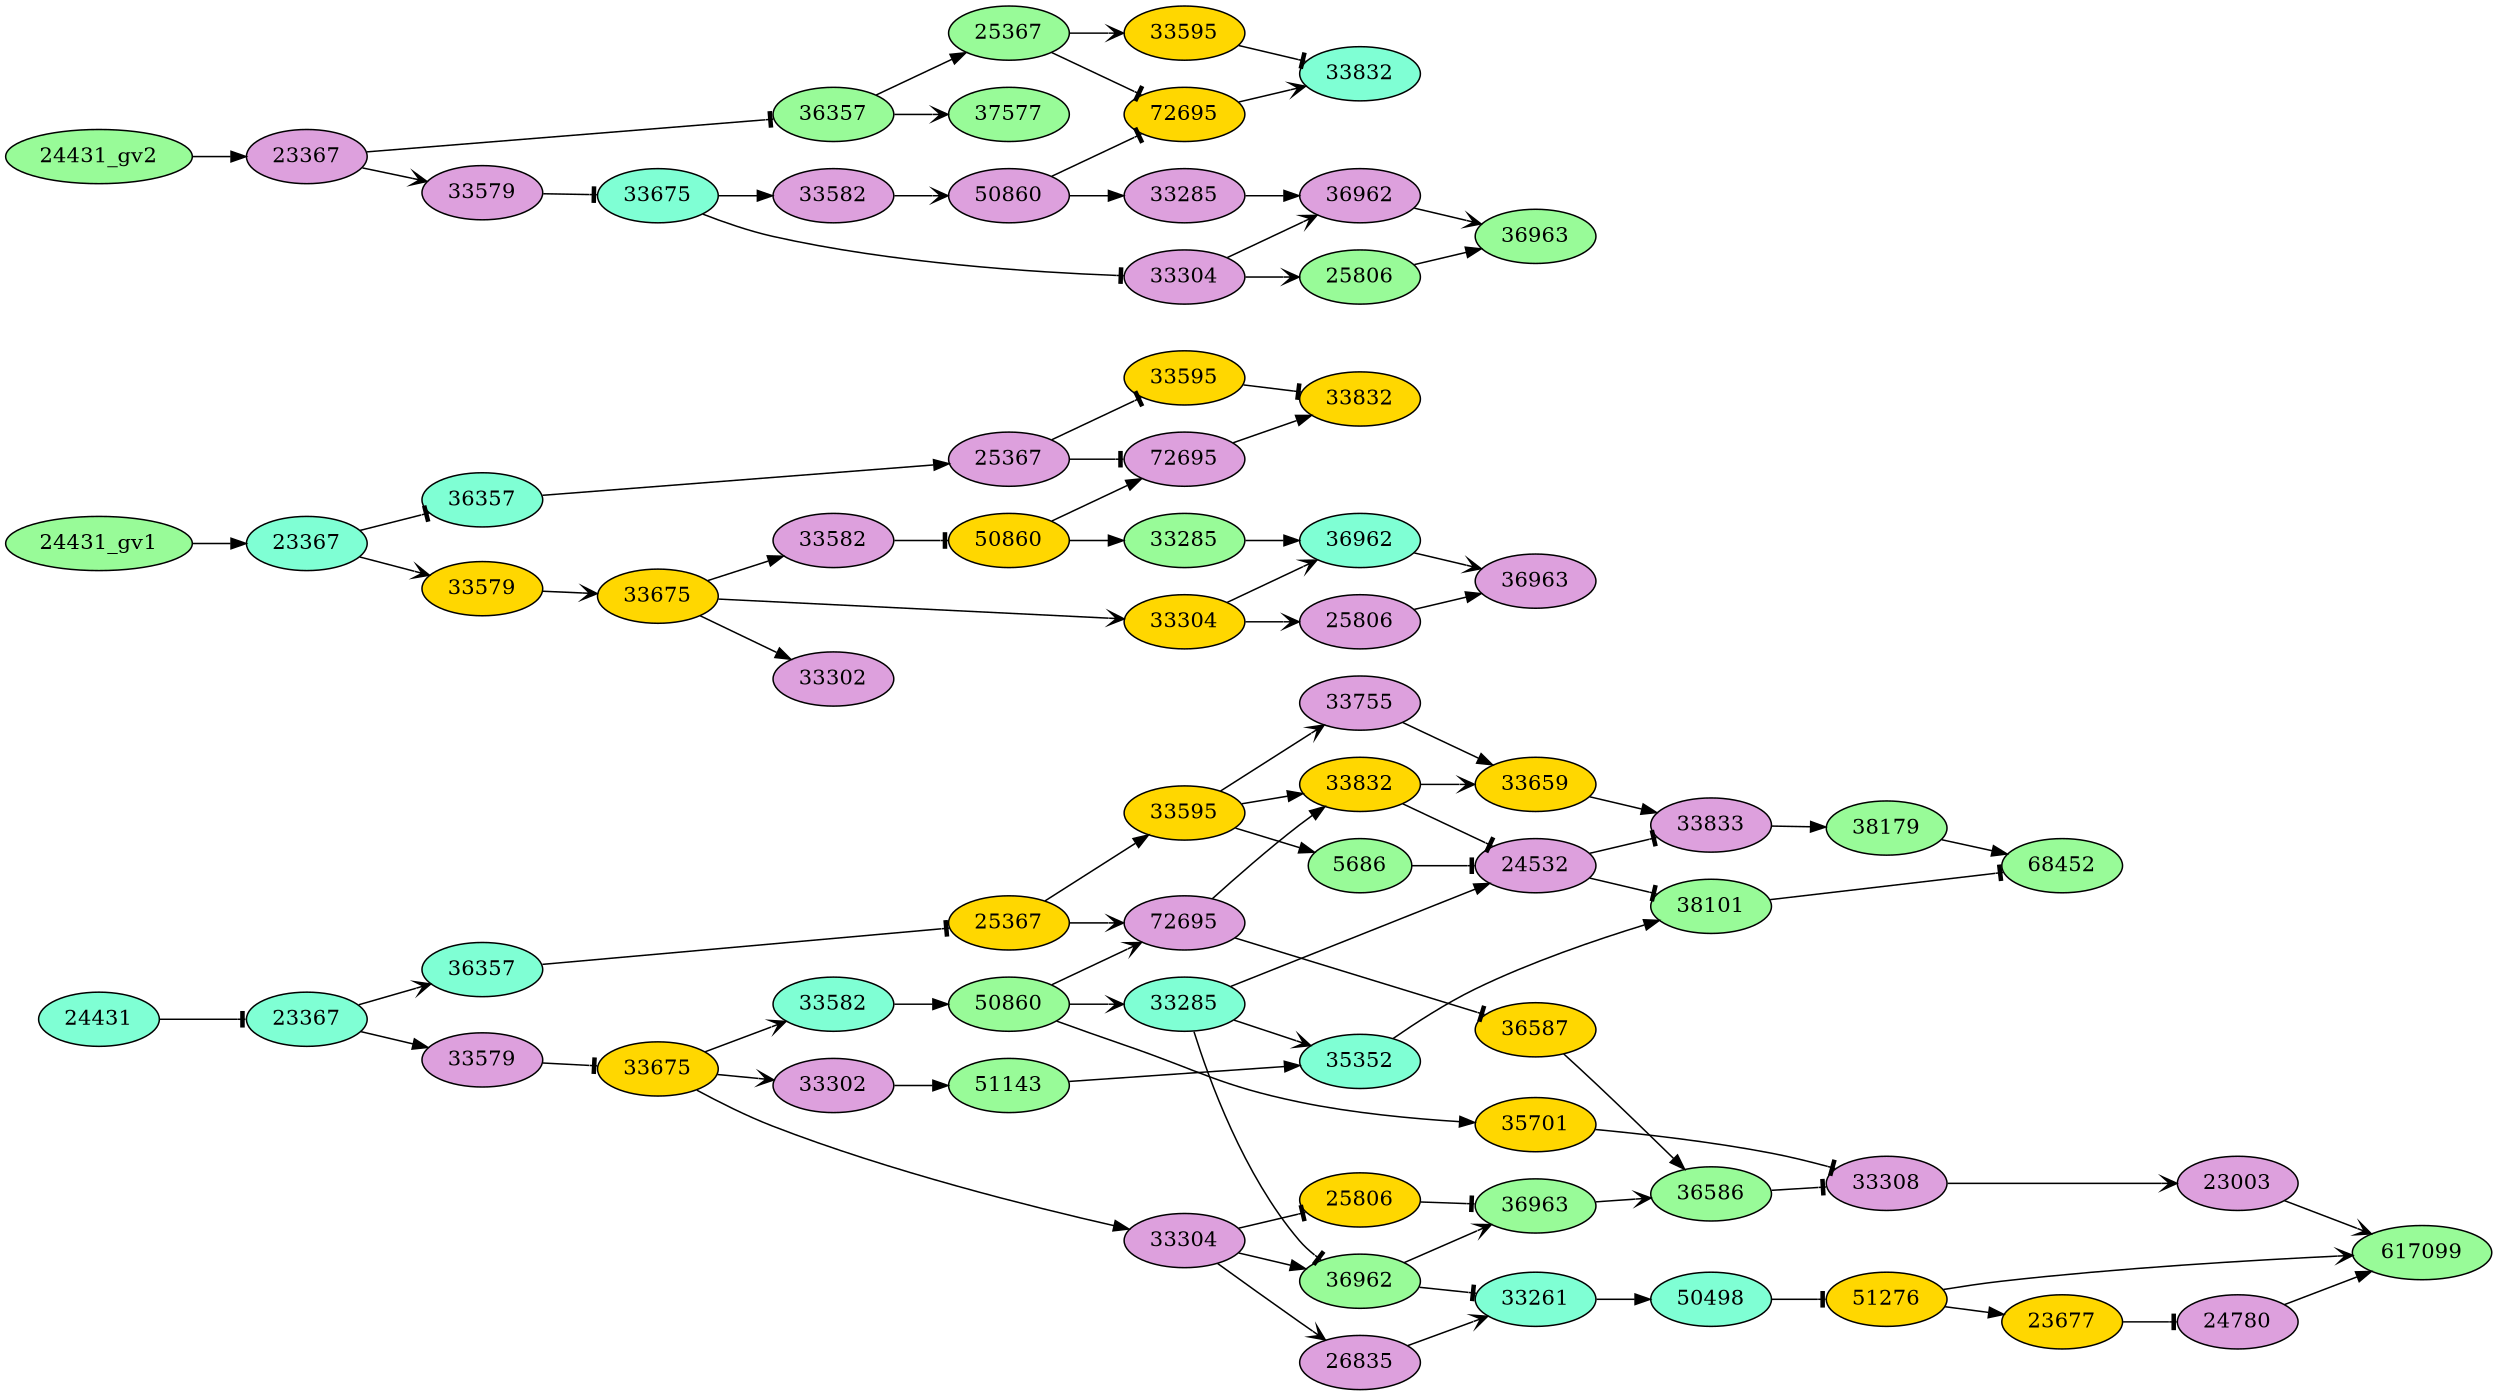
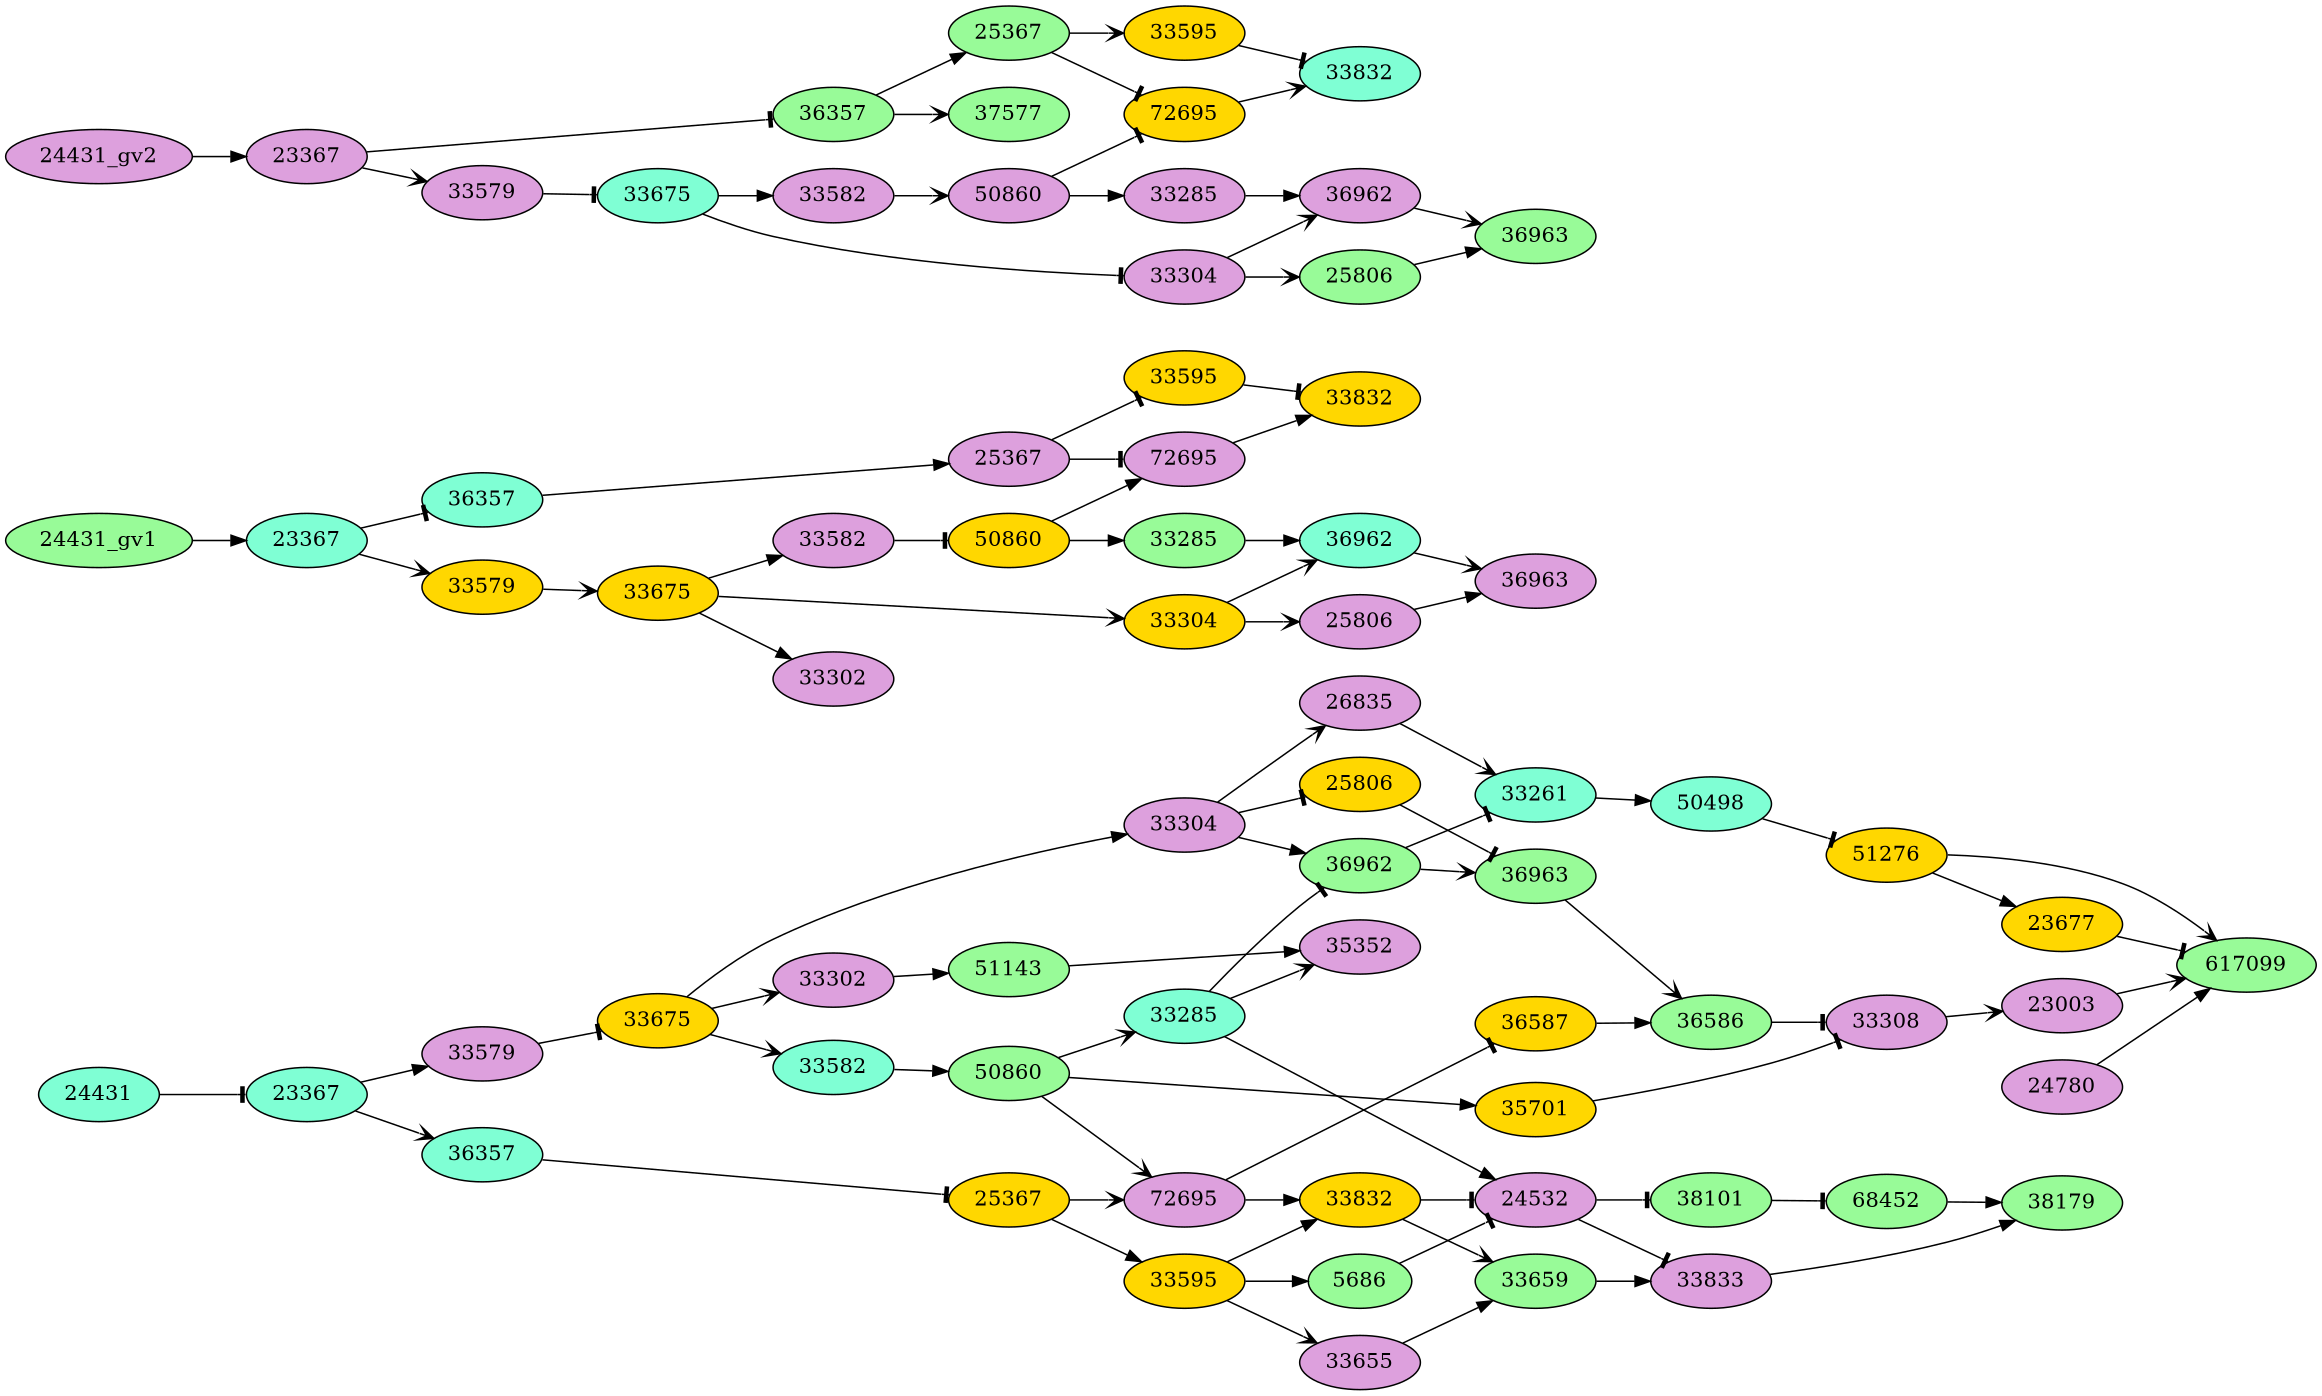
node "24431_gv2": fillcolor palegreen -> plum
node "33755": label "33755" -> "33655"
node "33659": fillcolor gold -> palegreen
edge "38179" -> "68452": reversed
edge "35352" -> "38101": removed
node "35352": fillcolor aquamarine -> plum
edge "23677" -> "24780": now "23677" -> "617099"
